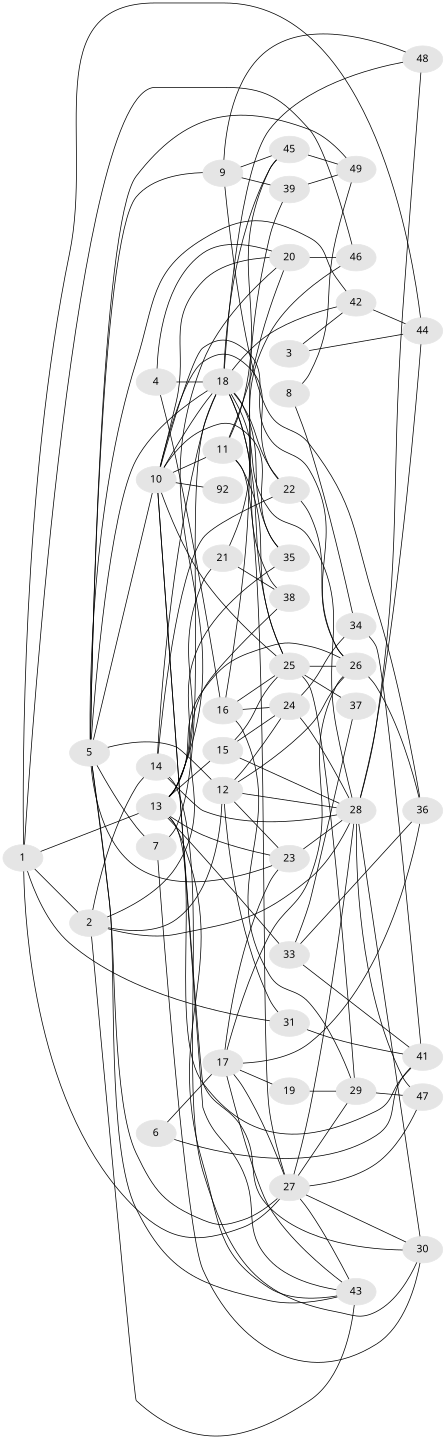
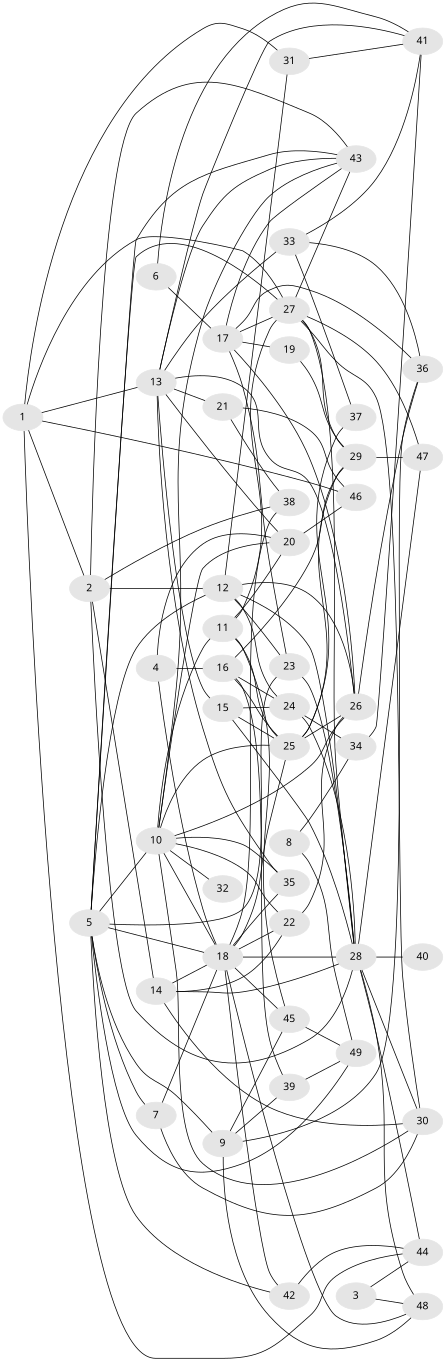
edge "42" -- "3": now "48" -- "3"
node "92": label "92" -> "32"
edge "13" -- "23": removed
node "40": added
